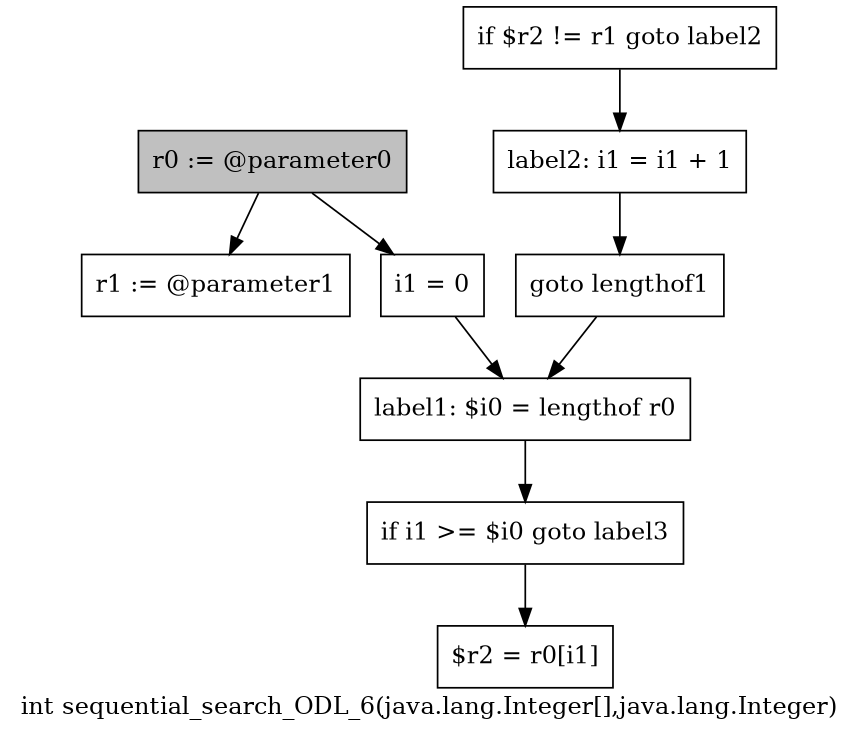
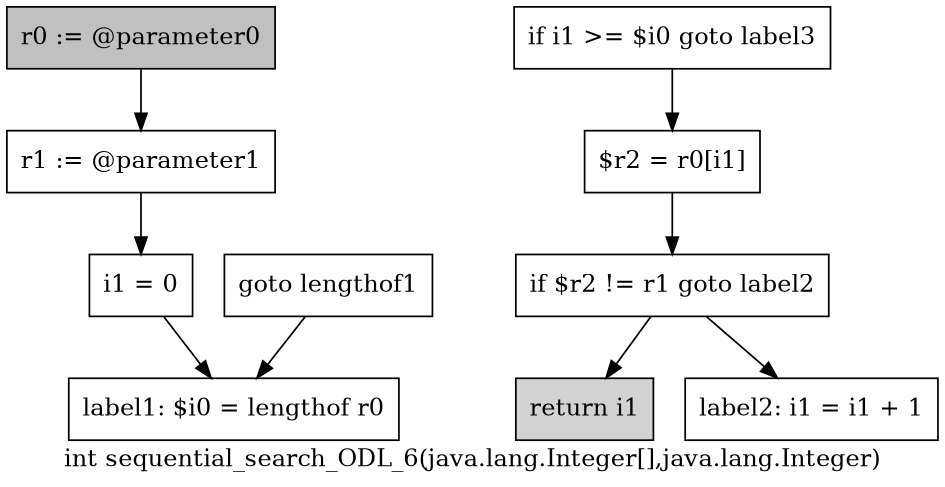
edge "label2: i1 = i1 + 1" -> "goto lengthof1": removed
edge "$r2 = r0[i1]" -> "if $r2 != r1 goto label2": added
edge "r0 := @parameter0" -> "i1 = 0": now "r1 := @parameter1" -> "i1 = 0"
node "return i1": added
edge "label1: $i0 = lengthof r0" -> "if i1 >= $i0 goto label3": removed
